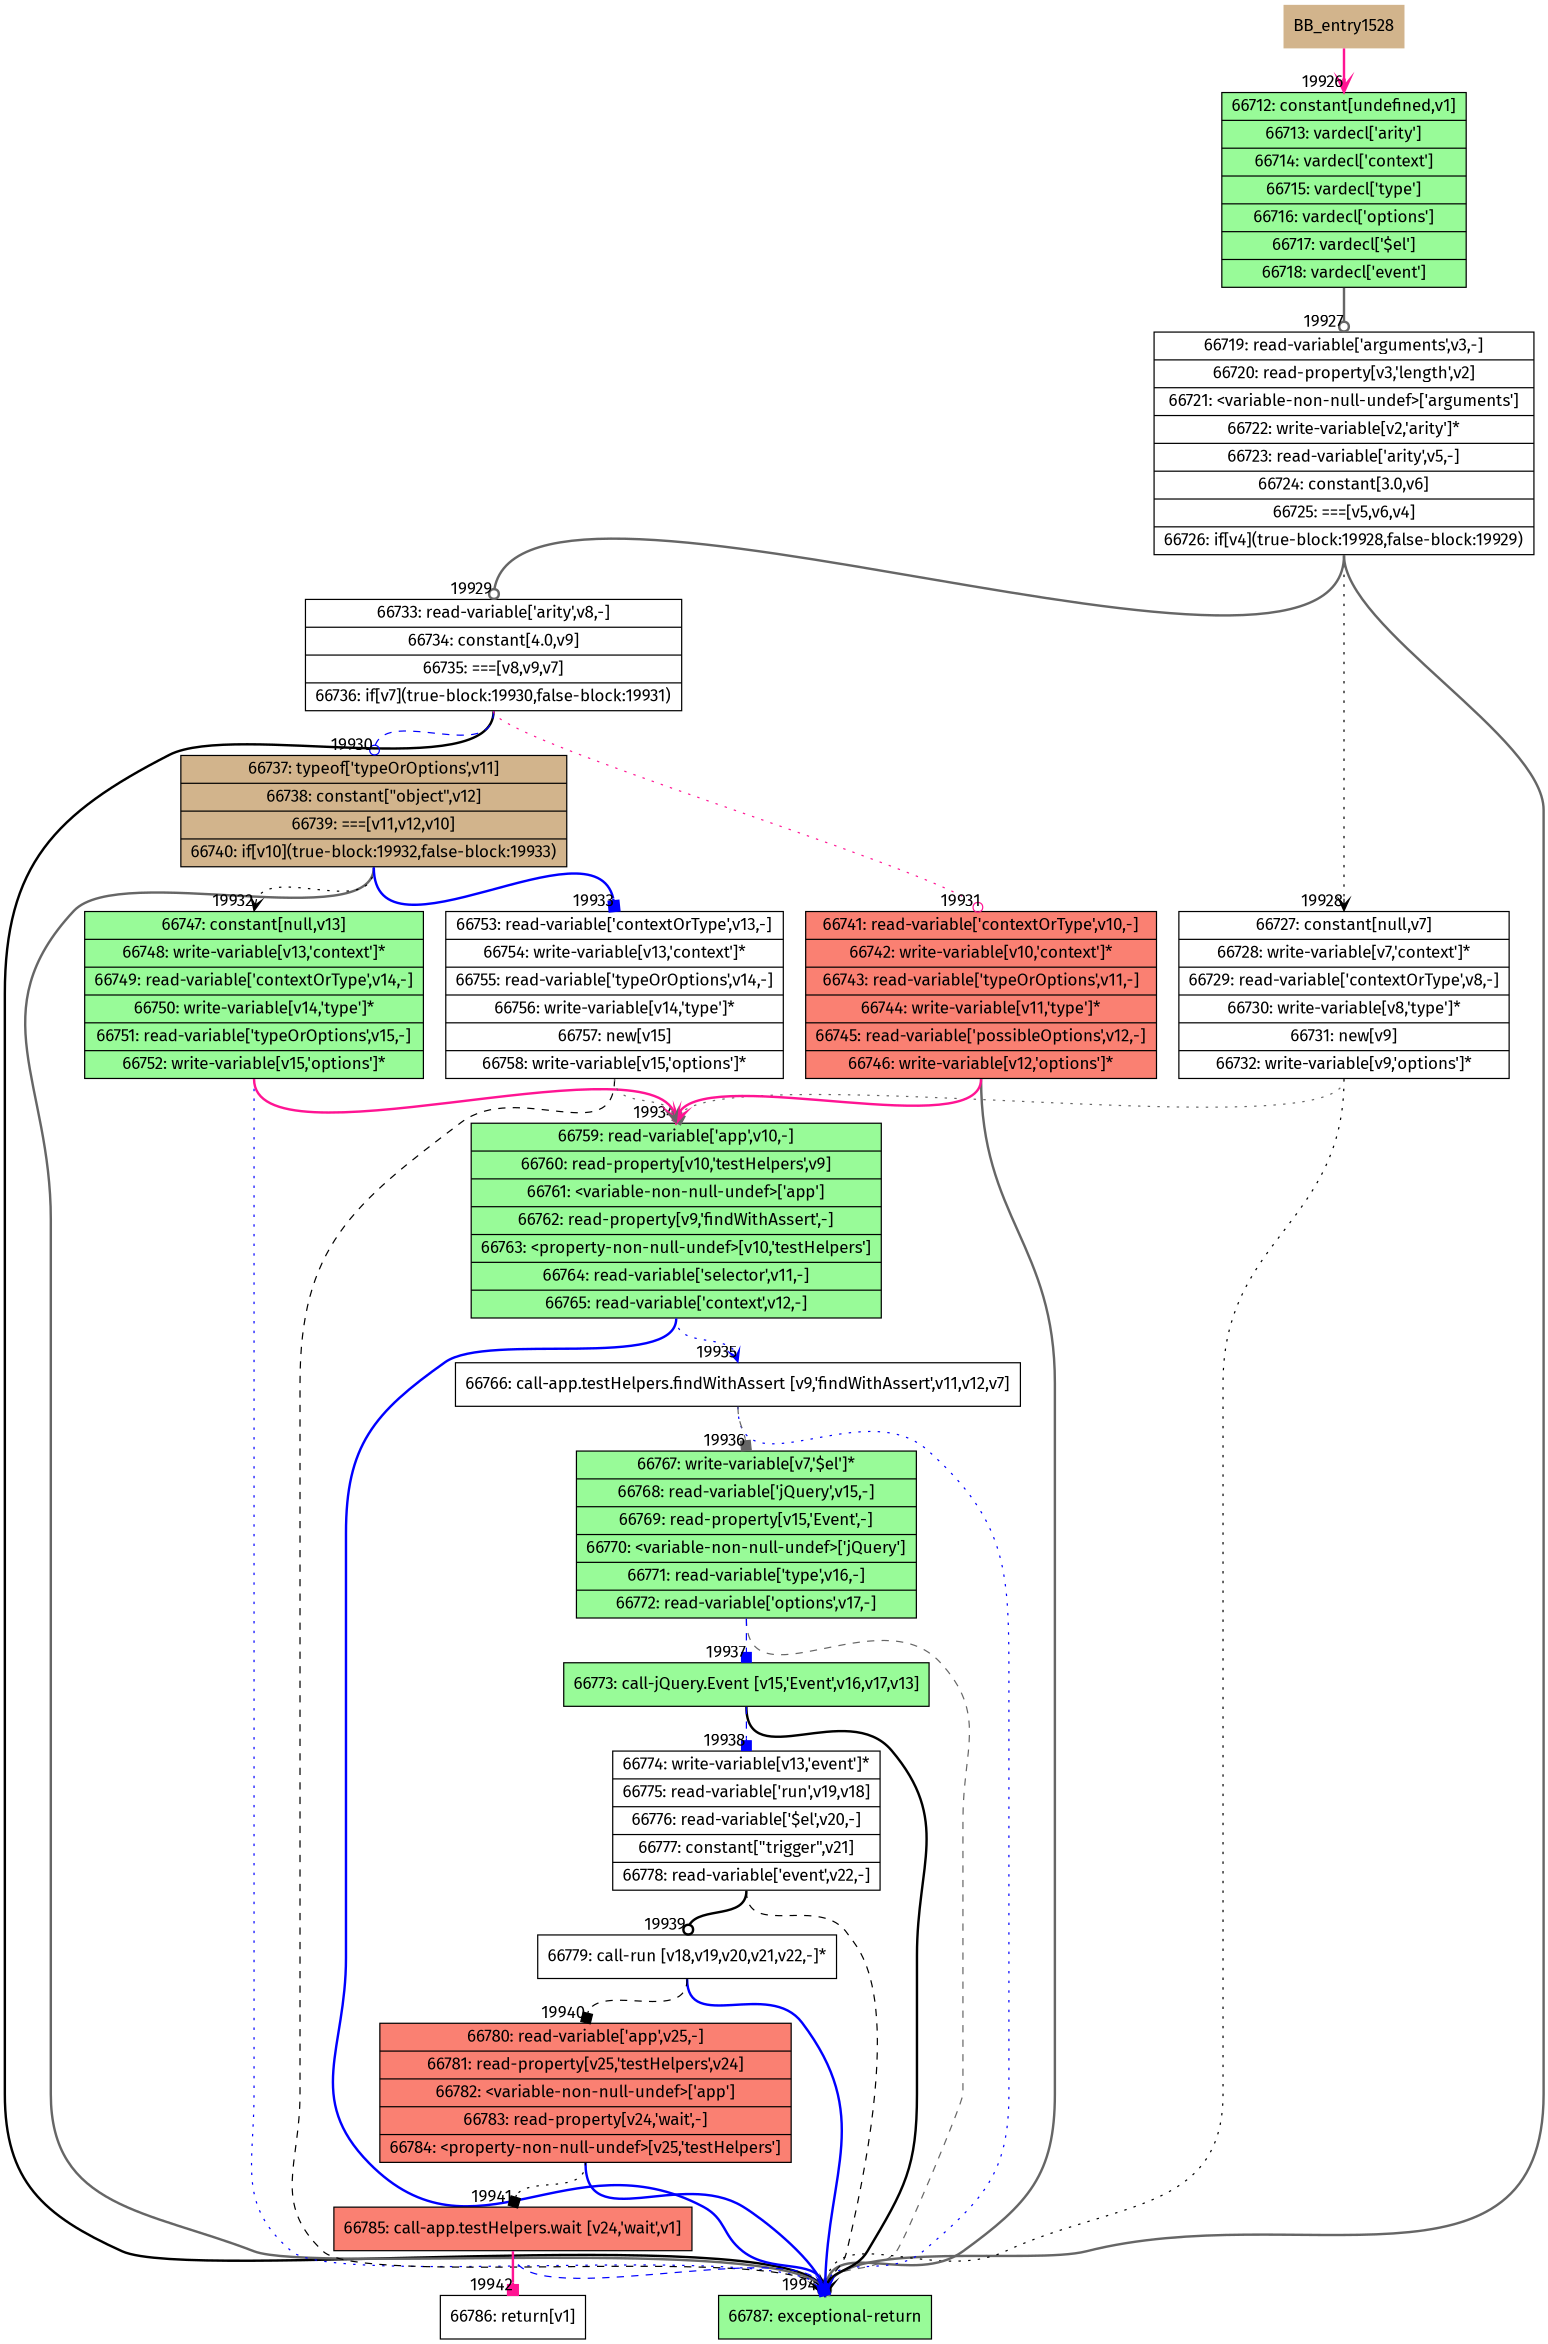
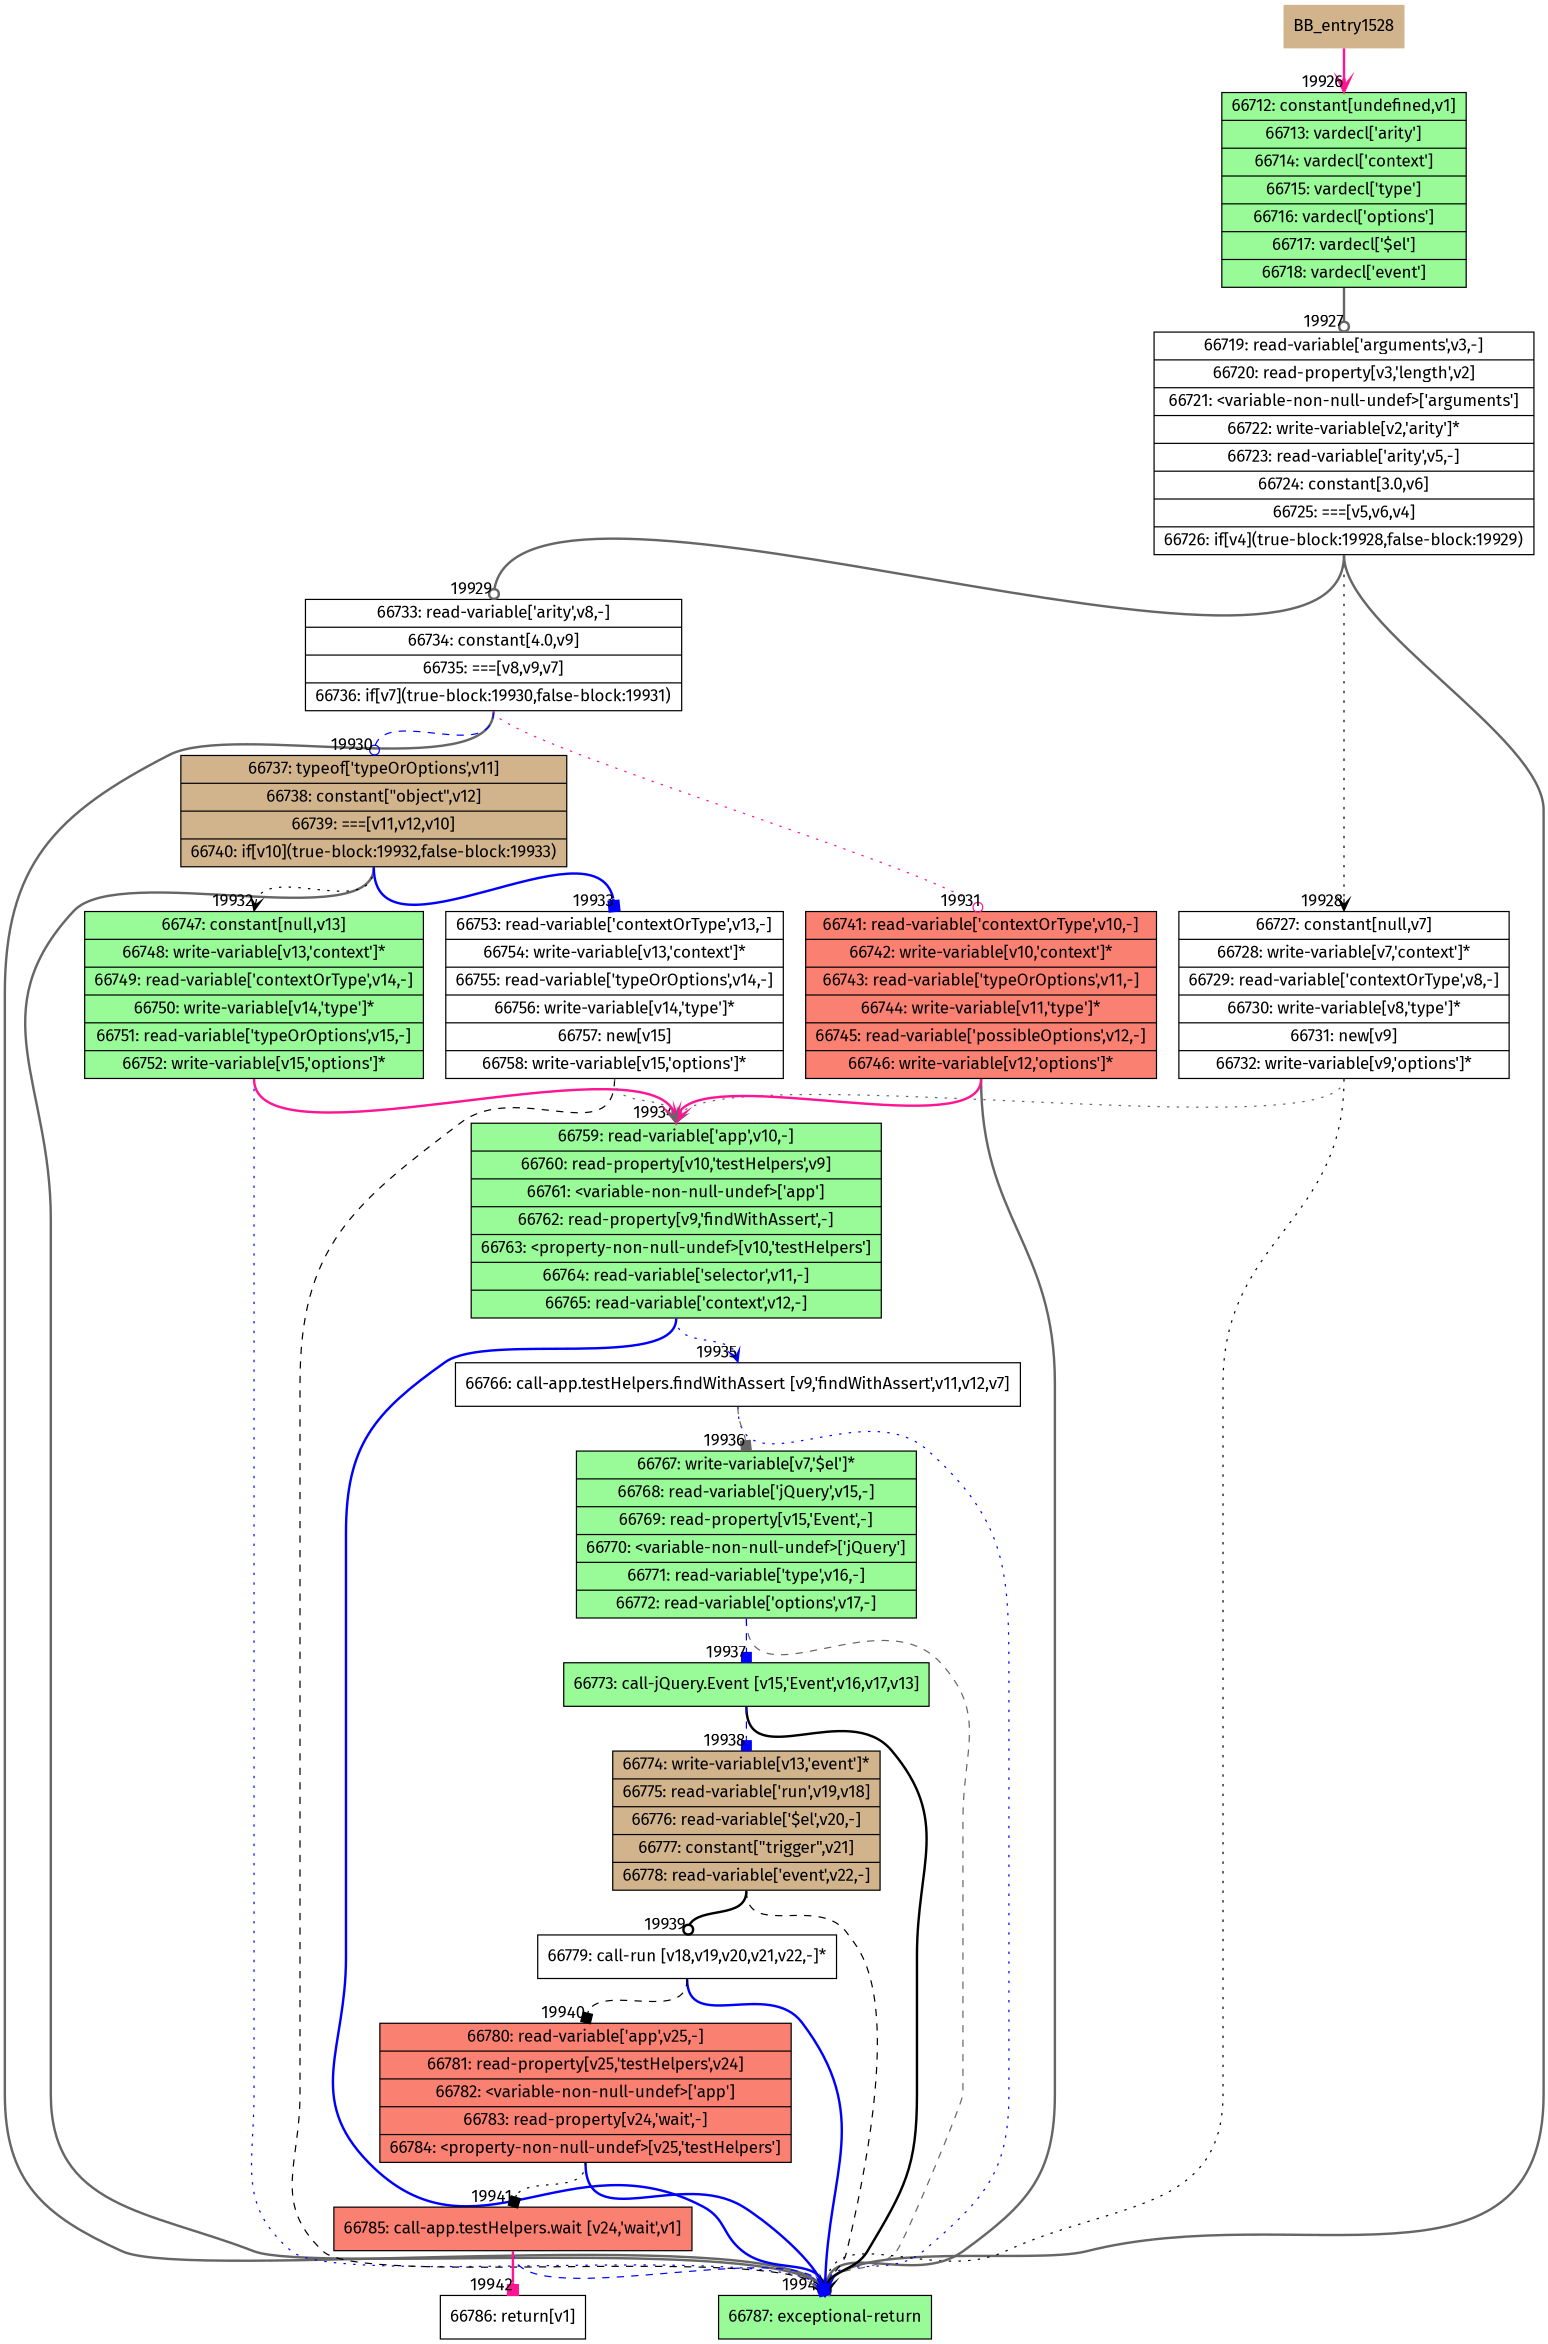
edge "66727: constant[null,v7]" -> "66759: read-variable['app',v10,-]": arrowhead box -> vee
edge "66733: read-variable['arity',v8,-]" -> "66787: exceptional-return": color black -> gray40
node "66774: write-variable[v13,'event']*": fillcolor white -> tan
